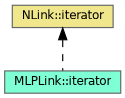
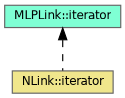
edge "MLPLink::iterator" -> "NLink::iterator": reversed
